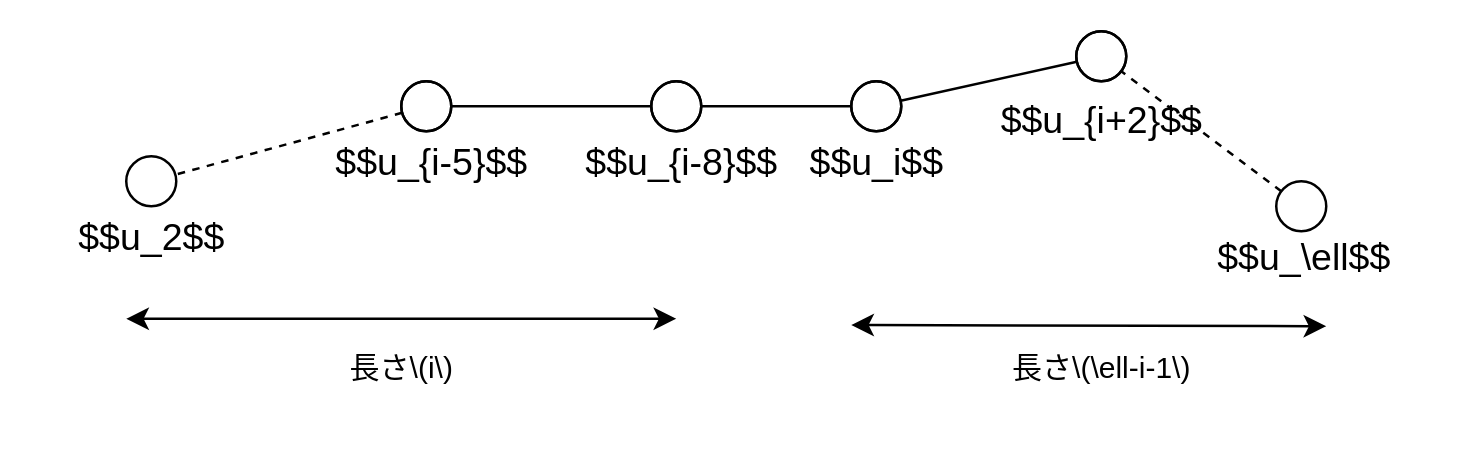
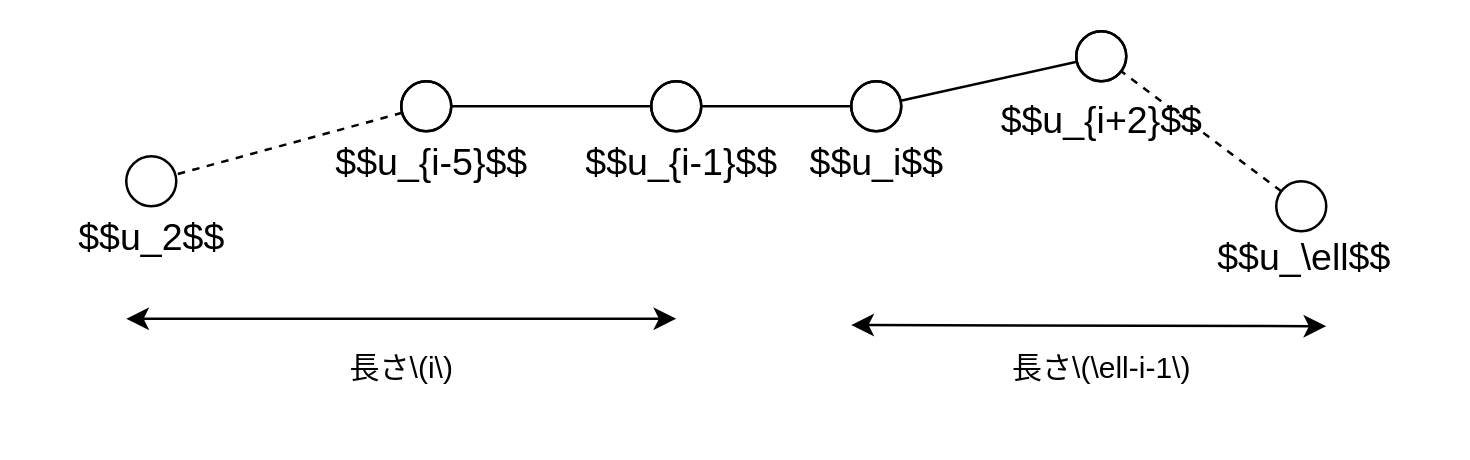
node "$$u_{i-8}$$": label "$$u_{i-8}$$" -> "$$u_{i-1}$$"
